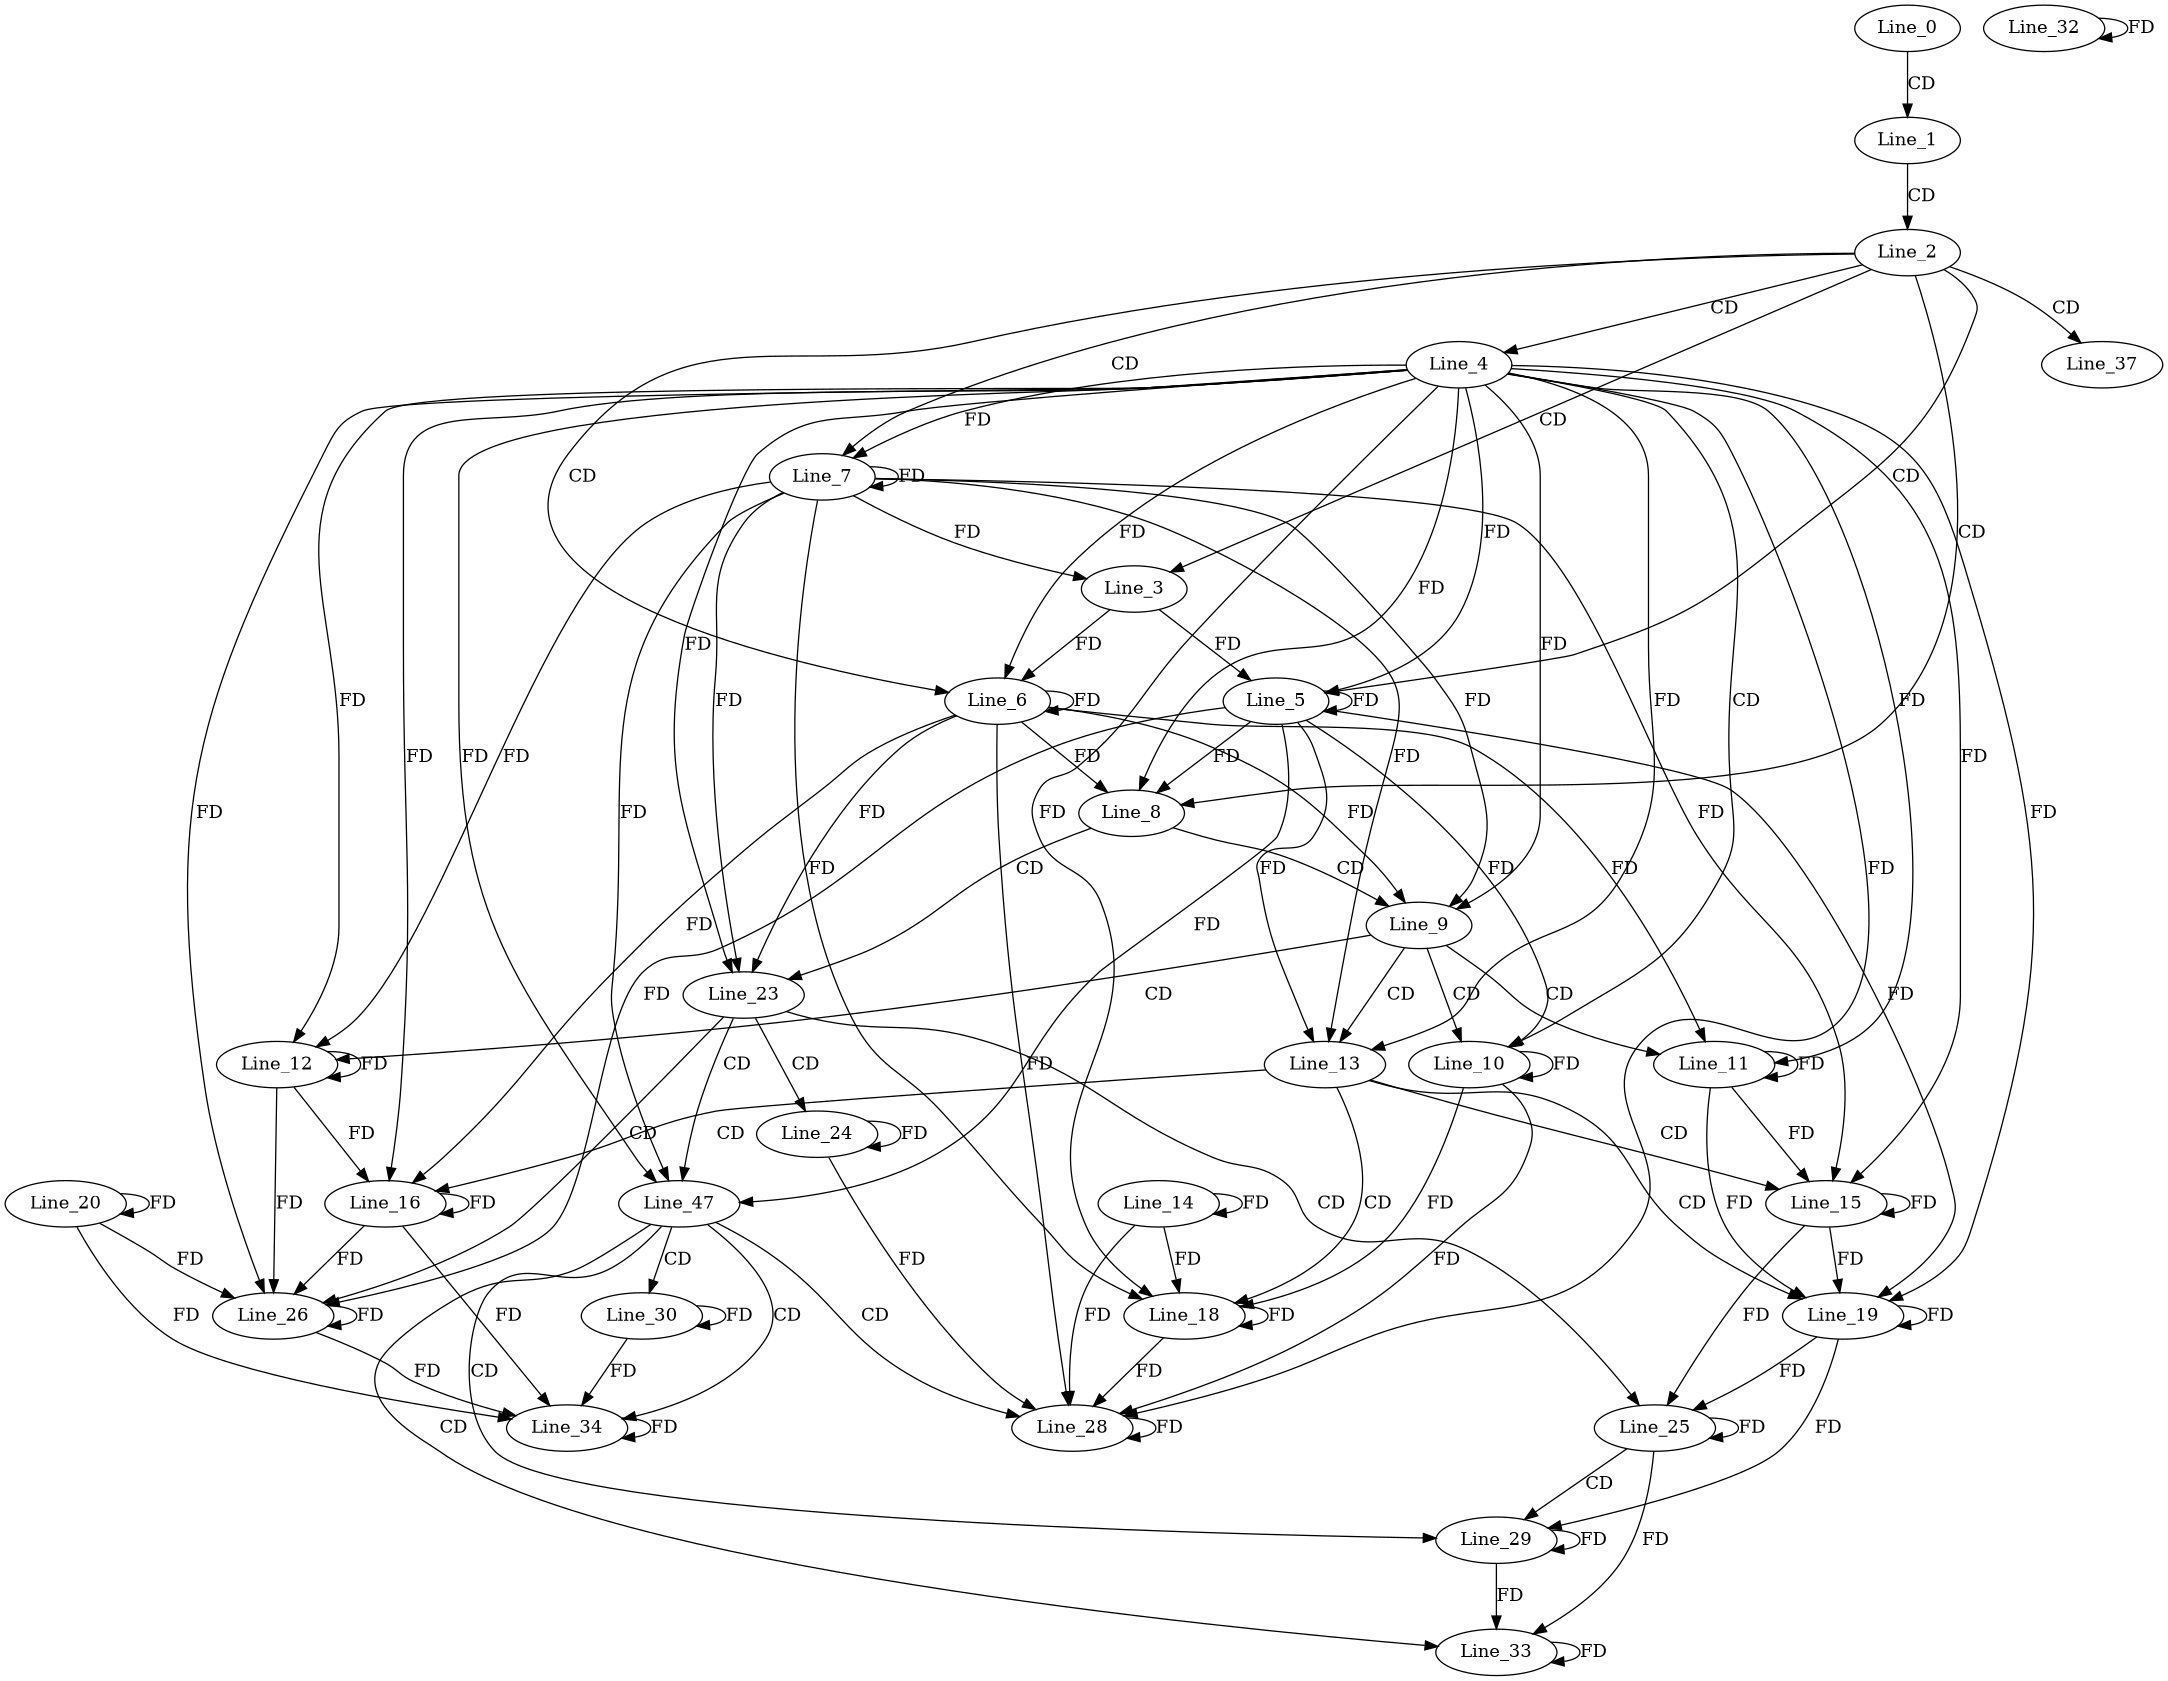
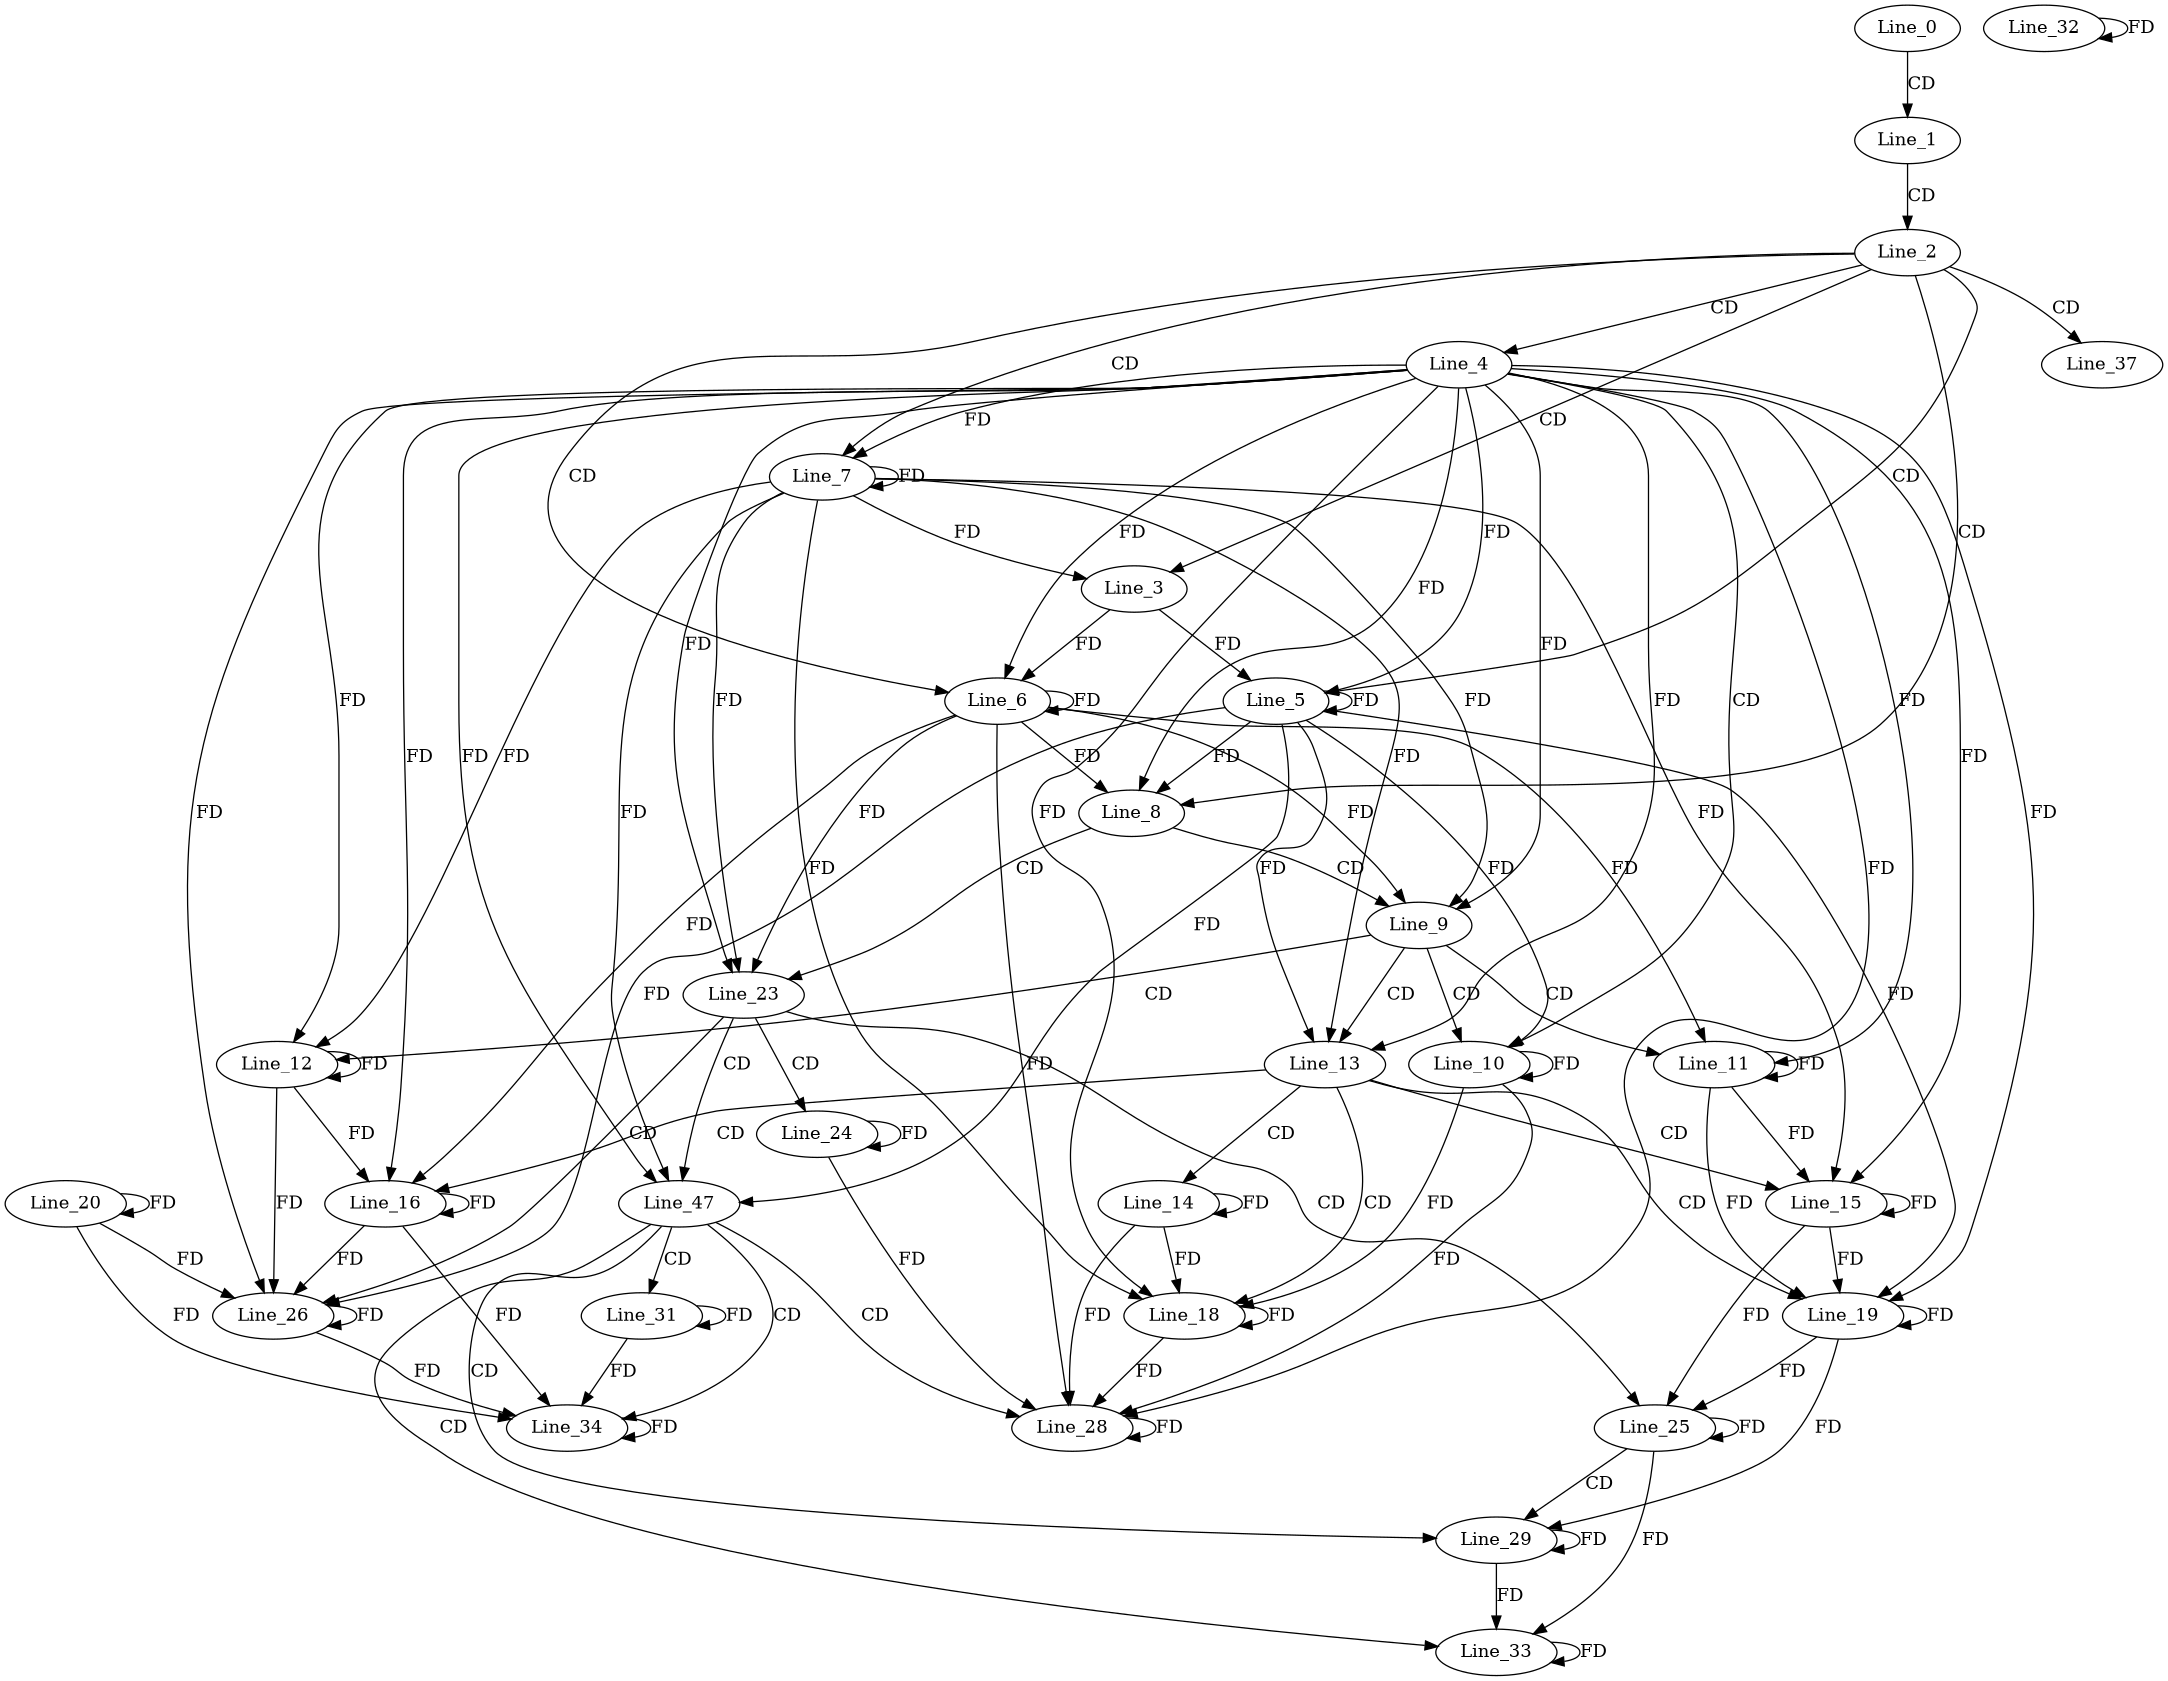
edge "Line_13" -> "Line_14": added, label "CD"
node "Line_30": label "Line_30" -> "Line_31"
